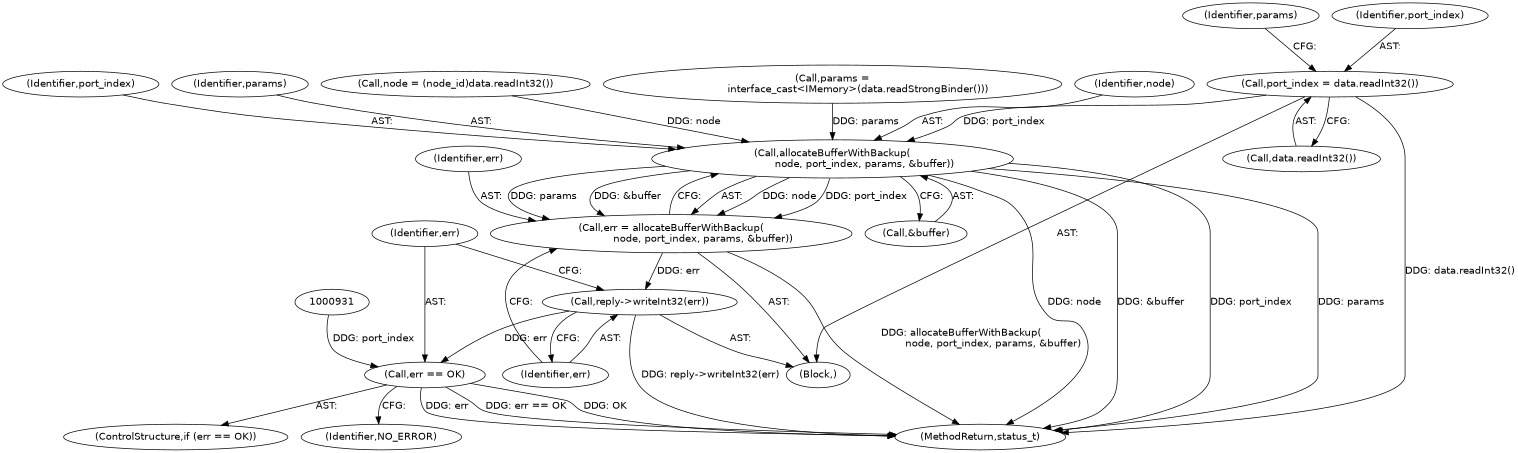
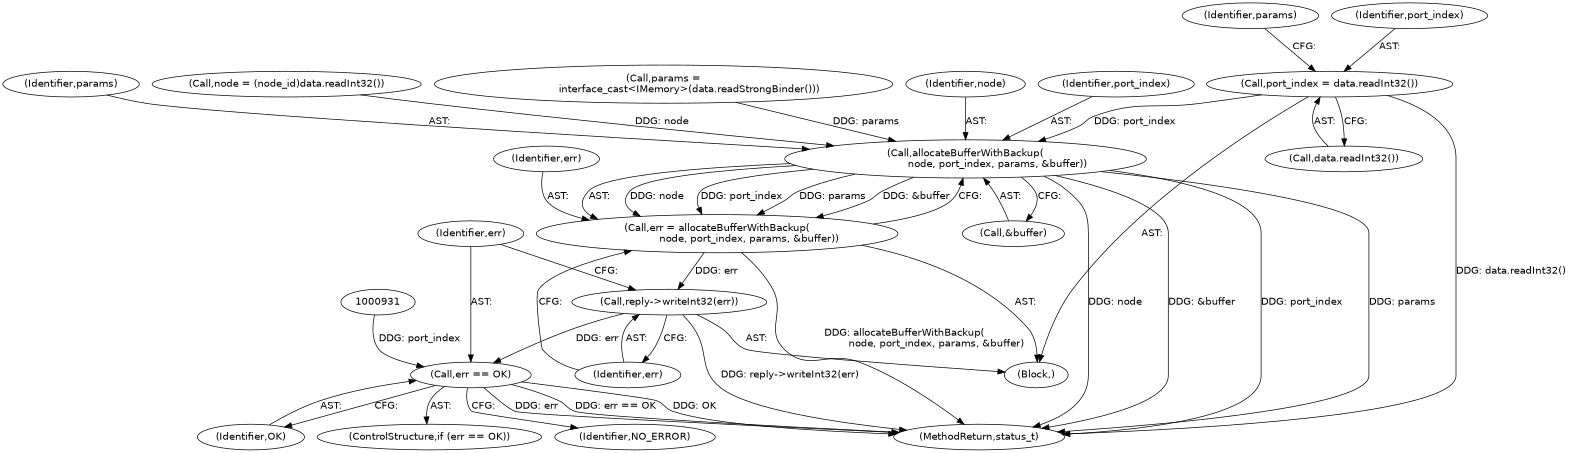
node "(Identifier,OK)": added
